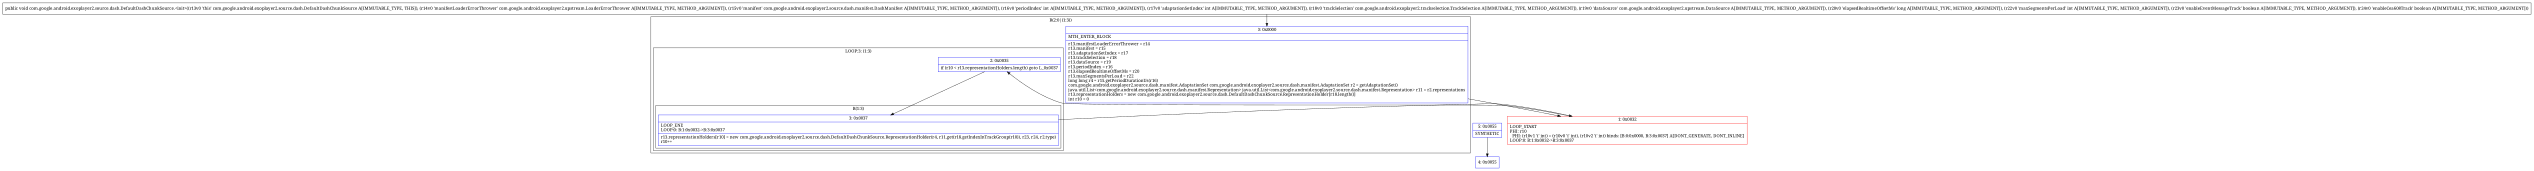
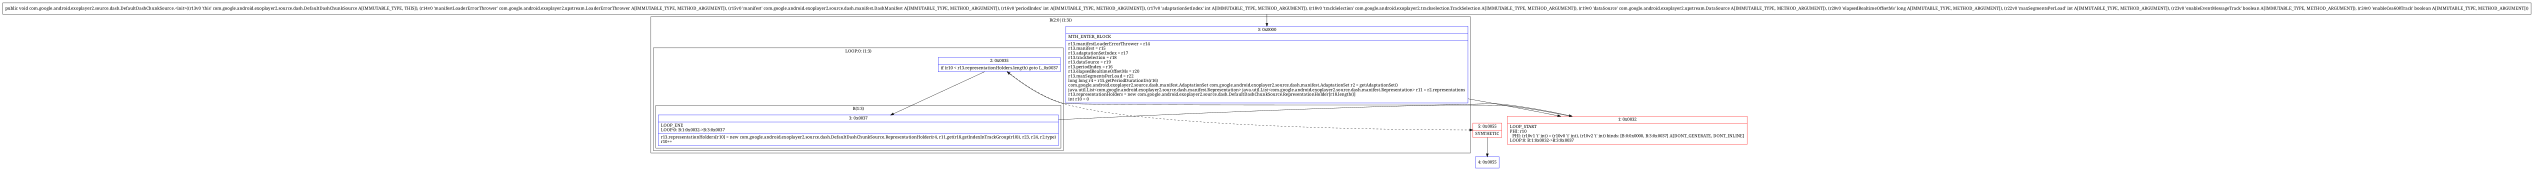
cluster "LOOP:3: (1:3)": label "LOOP:3: (1:3)" -> "LOOP:0: (1:3)"
edge "2: 0x0035" -> "5: 0x0055": added
node "5: 0x0055": color blue -> red
